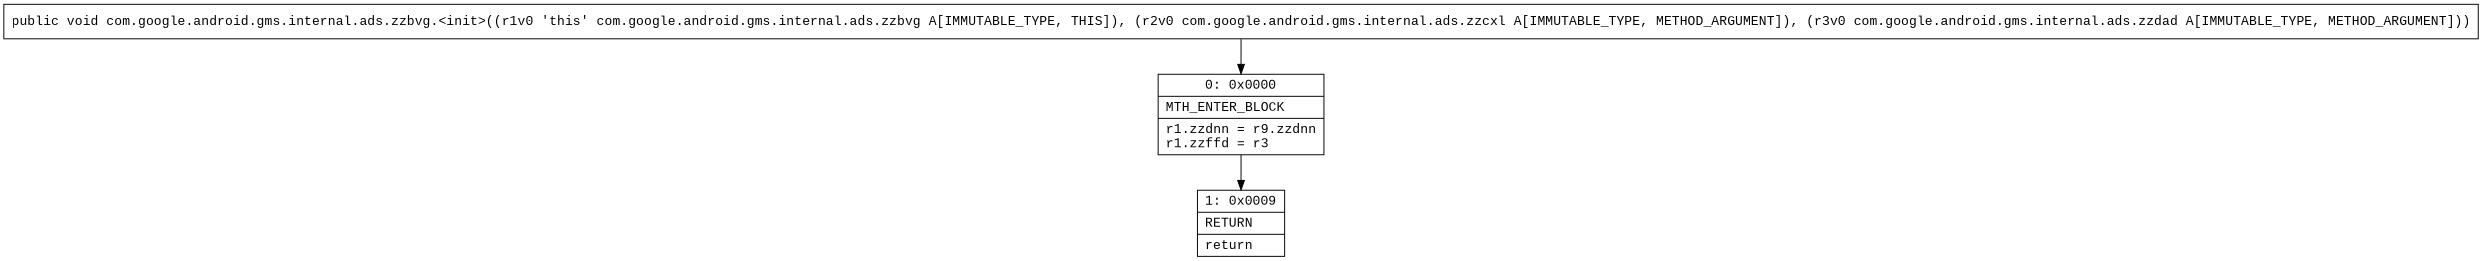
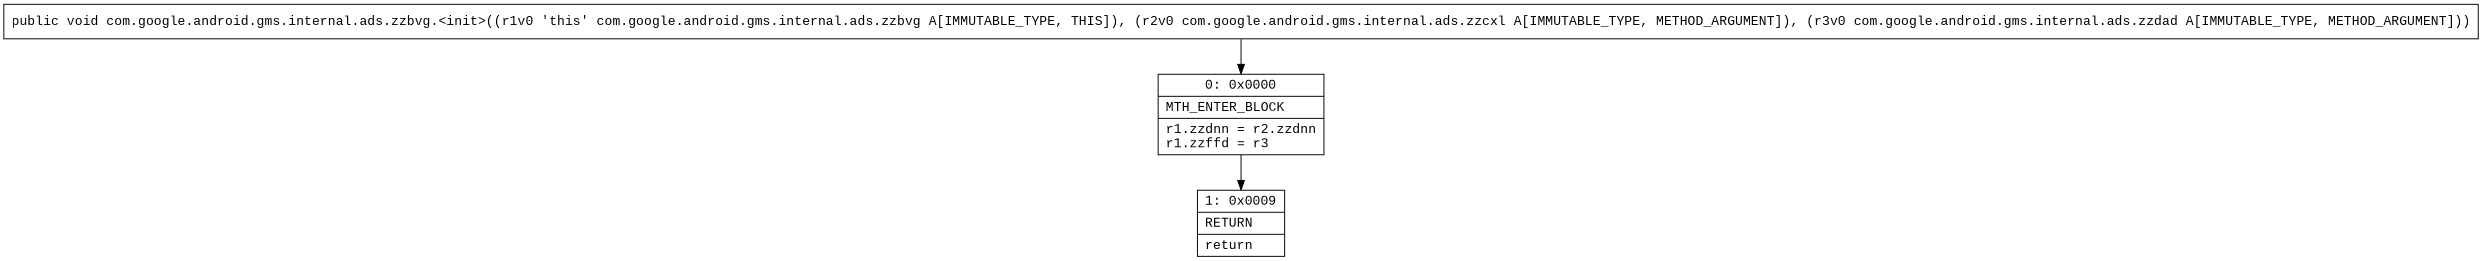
node "0: 0x0000": text "r1.zzdnn = r9.zzdnn" -> "r1.zzdnn = r2.zzdnn"
